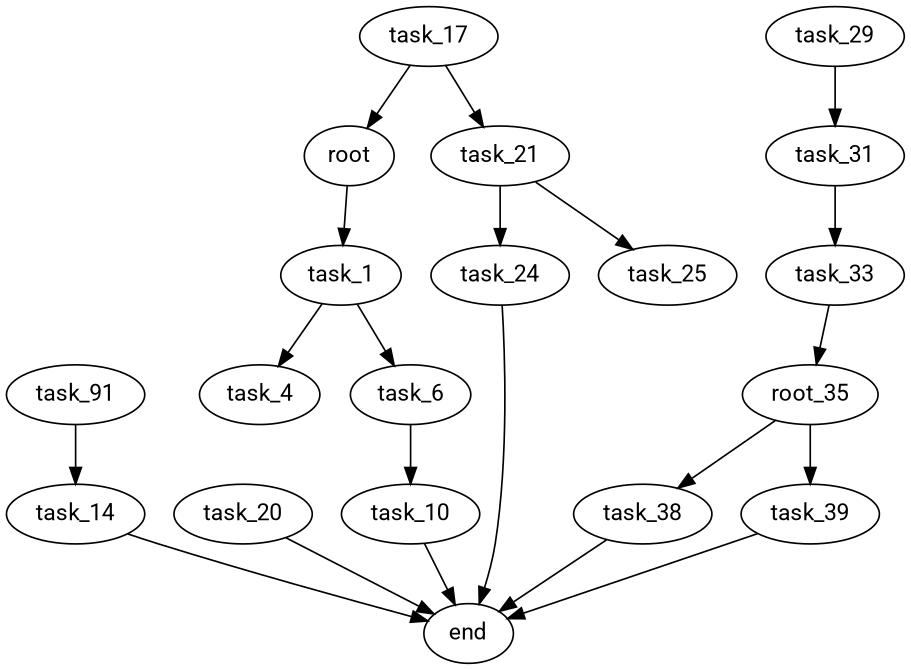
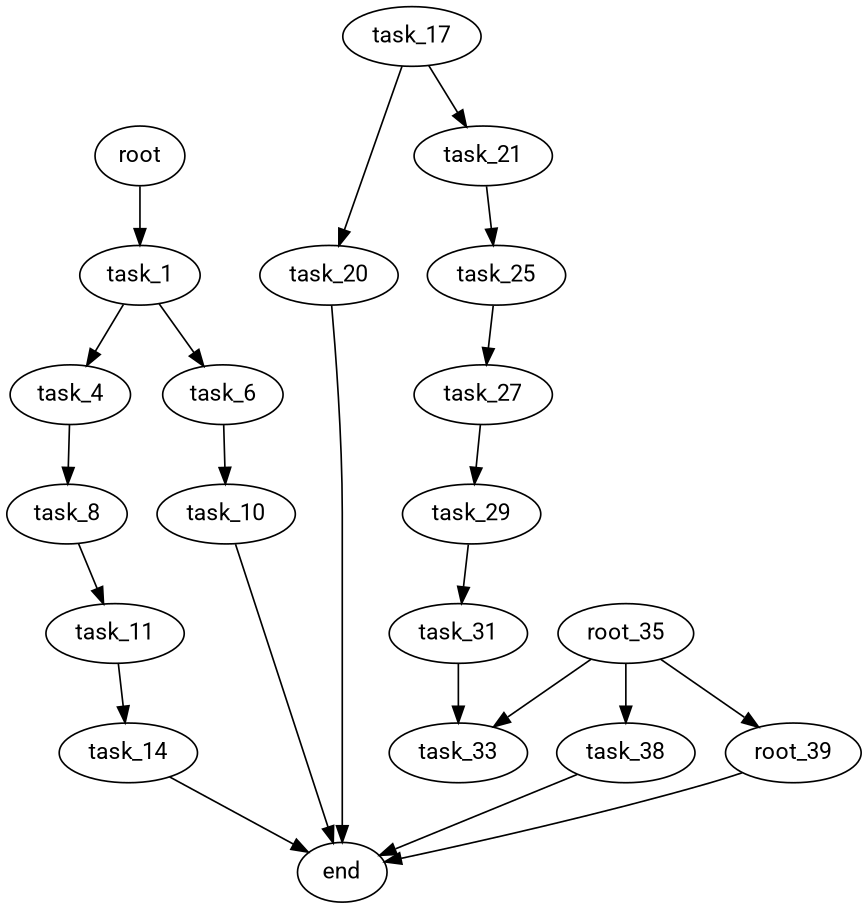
edge "task_17" -> "root": now "task_17" -> "task_20"
node "task_24": removed
edge "task_33" -> "root_35": reversed
node "task_91": label "task_91" -> "task_11"
node "task_27": added
node "task_8": added
node "task_39": label "task_39" -> "root_39"
